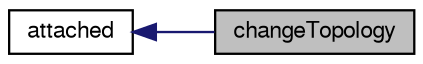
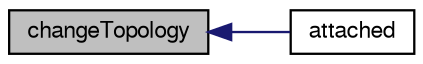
edge "changeTopology" -> "attached": reversed
